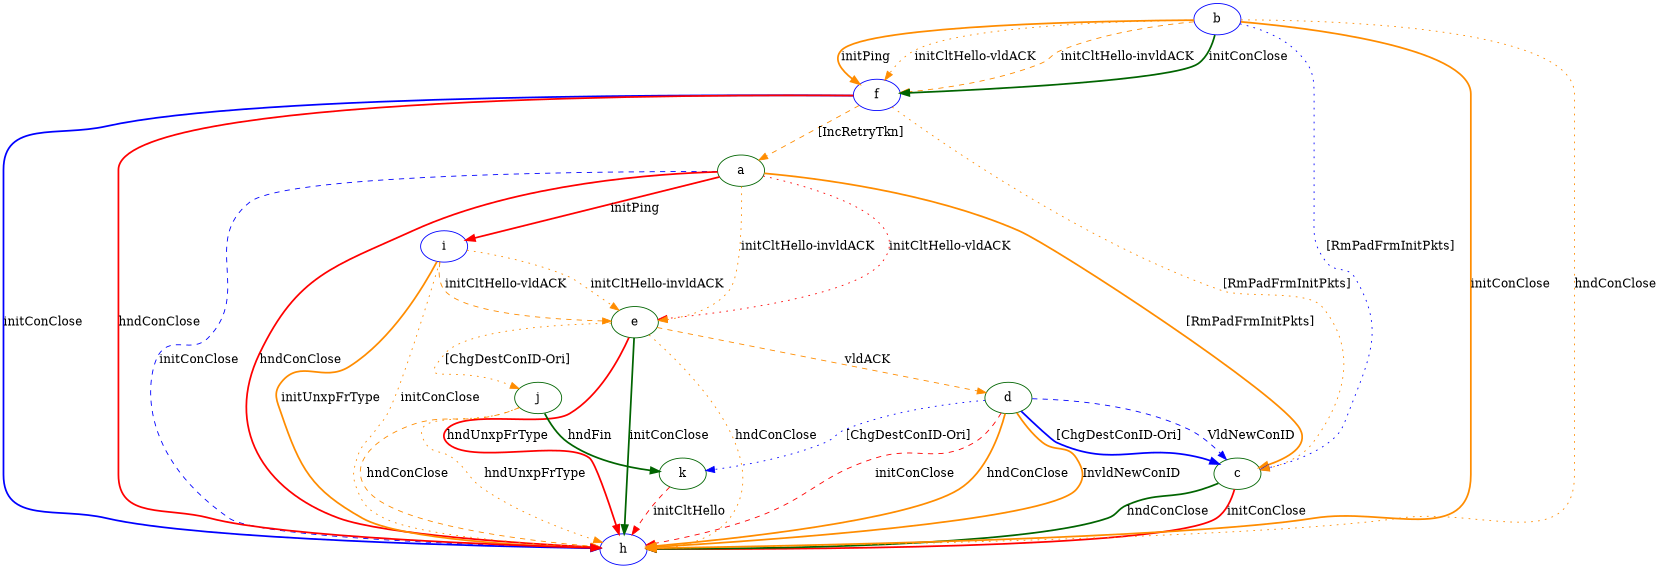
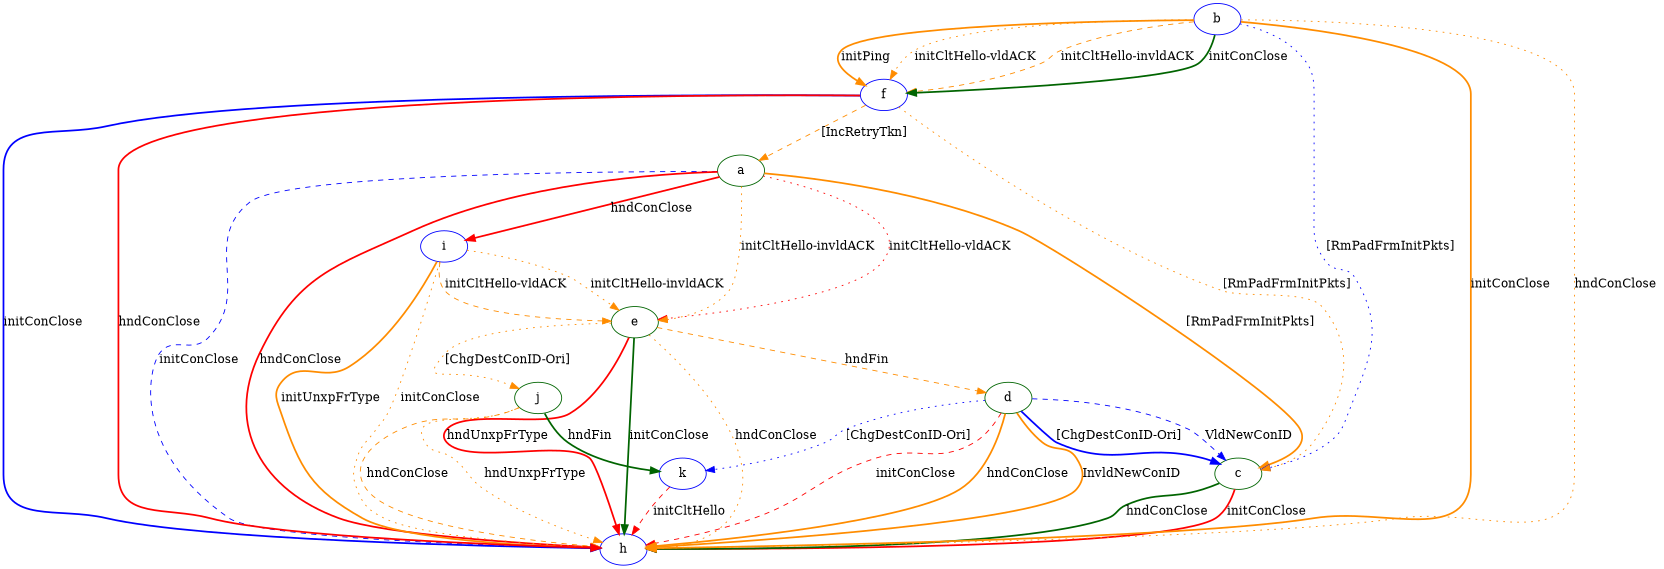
edge "a" -> "i": label "initPing " -> "hndConClose "
edge "e" -> "d": label "vldACK " -> "hndFin "
node "k": color darkgreen -> blue
